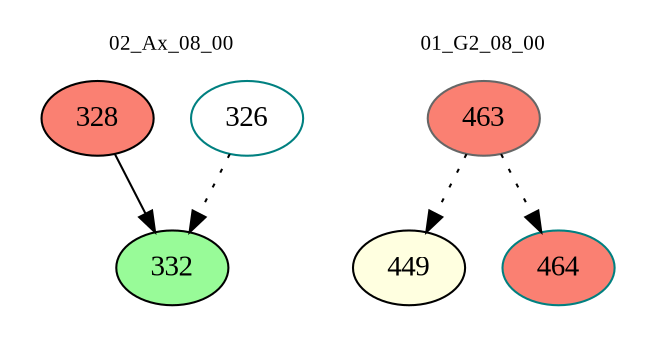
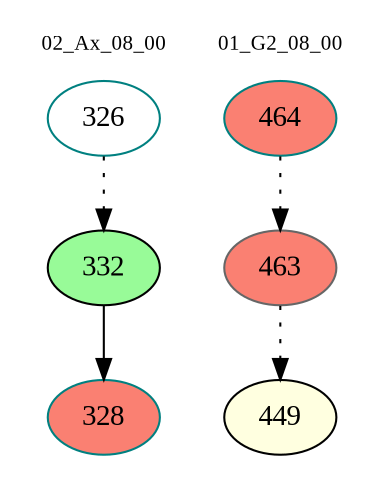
node "328": color black -> teal
edge "328" -> "332": reversed
edge "463" -> "464": reversed
